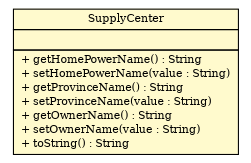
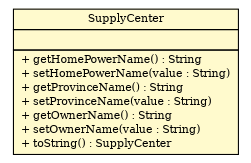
node "SupplyCenter": text "+ toString() : String" -> "+ toString() : SupplyCenter"
